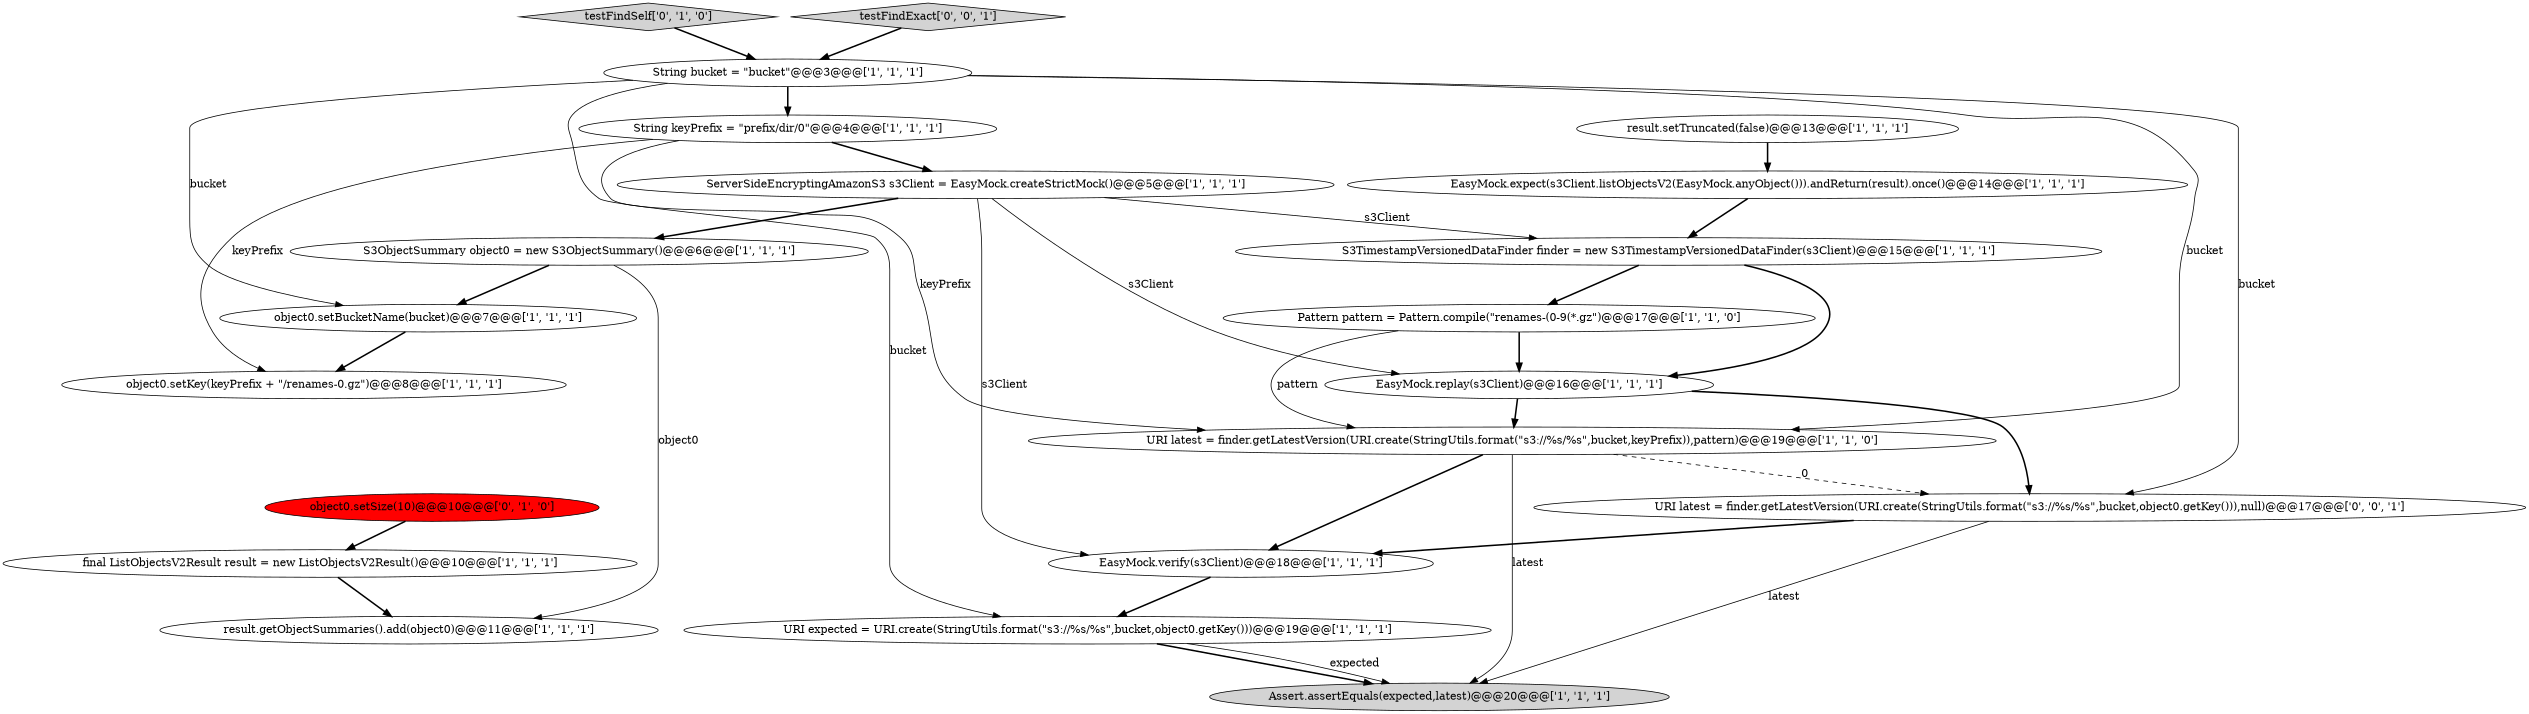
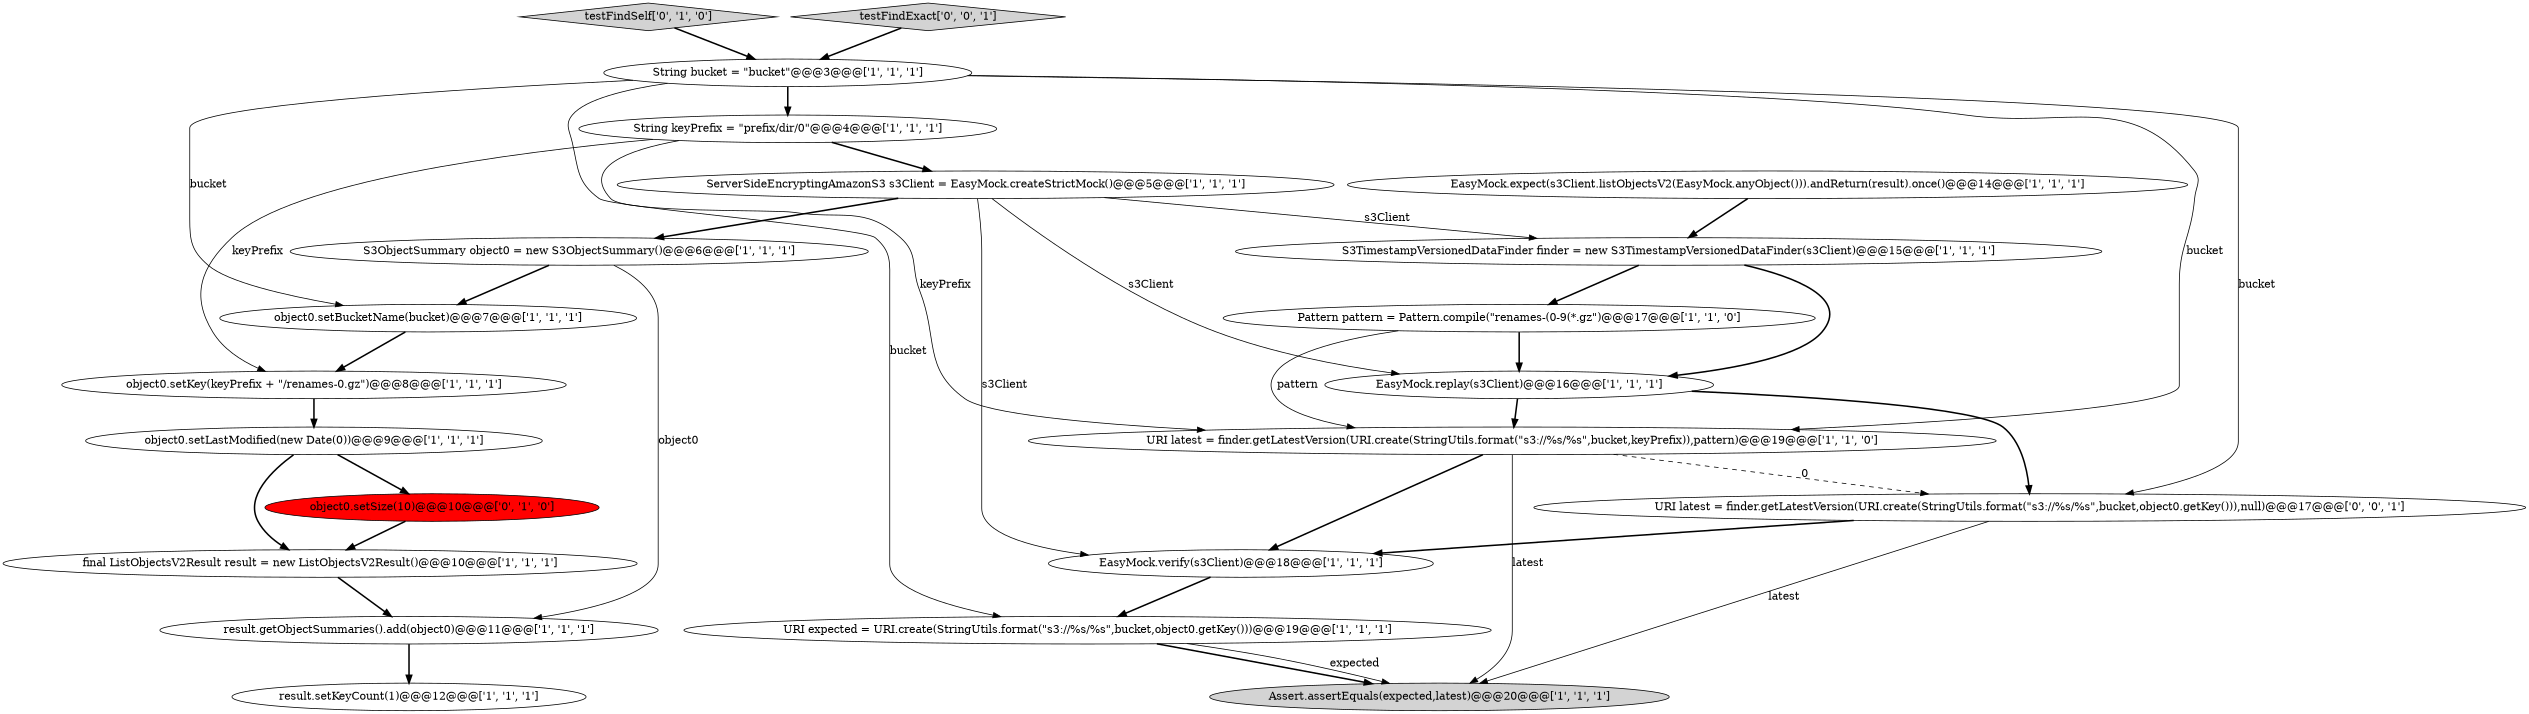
node "result.setTruncated(false)@@@13@@@['1', '1', '1']": removed
node "object0.setLastModified(new Date(0))@@@9@@@['1', '1', '1']": added
node "result.setKeyCount(1)@@@12@@@['1', '1', '1']": added
